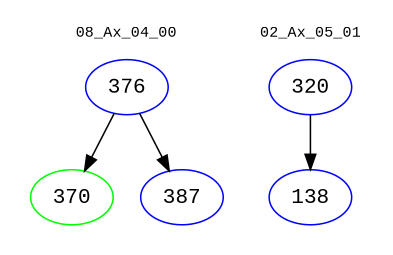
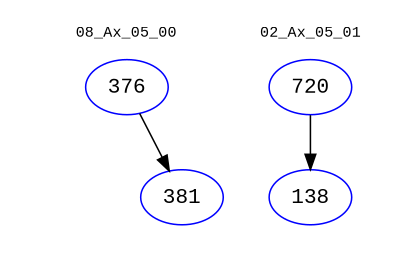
cluster "08_Ax_04_00": label "08_Ax_04_00" -> "08_Ax_05_00"
node "320": label "320" -> "720"
node "370": removed
node "387": label "387" -> "381"
